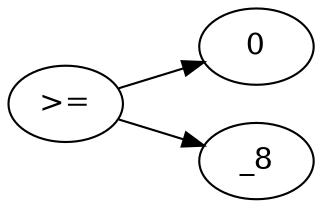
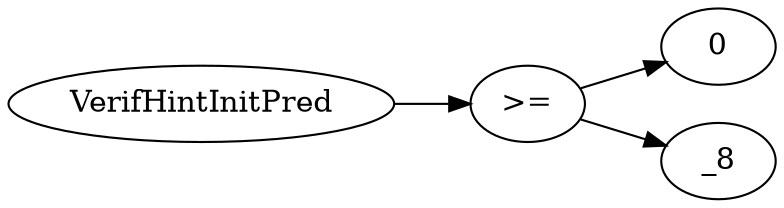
node "VerifHintInitPred": added
